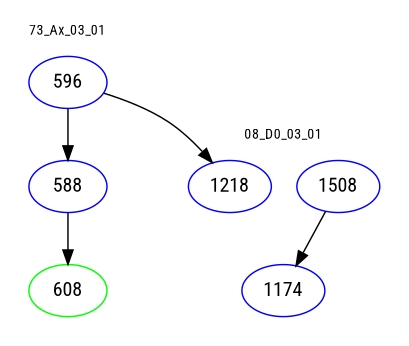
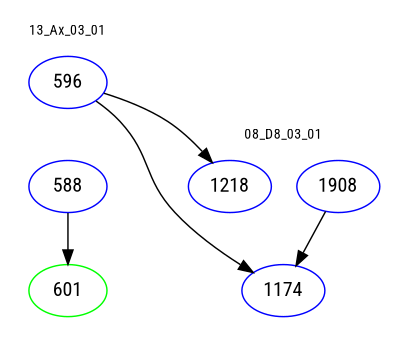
cluster "73_Ax_03_01": label "73_Ax_03_01" -> "13_Ax_03_01"
edge "596" -> "588": now "596" -> "1174"
cluster "08_D0_03_01": label "08_D0_03_01" -> "08_D8_03_01"
node "1508": label "1508" -> "1908"
node "608": label "608" -> "601"
